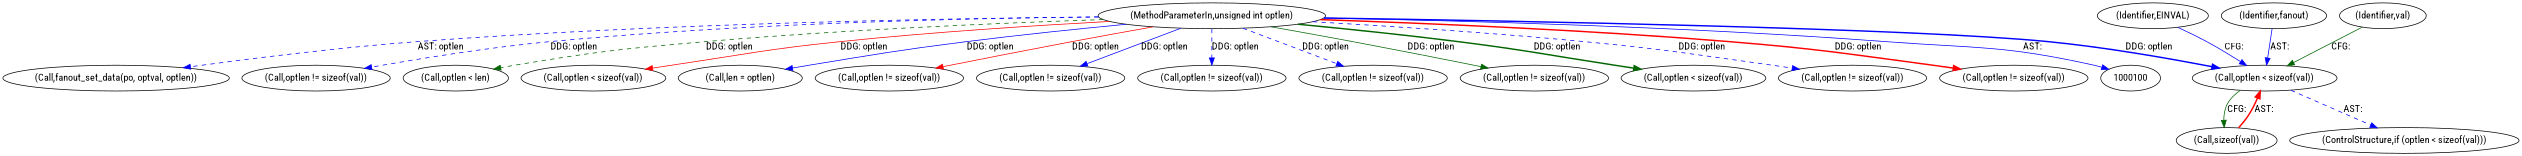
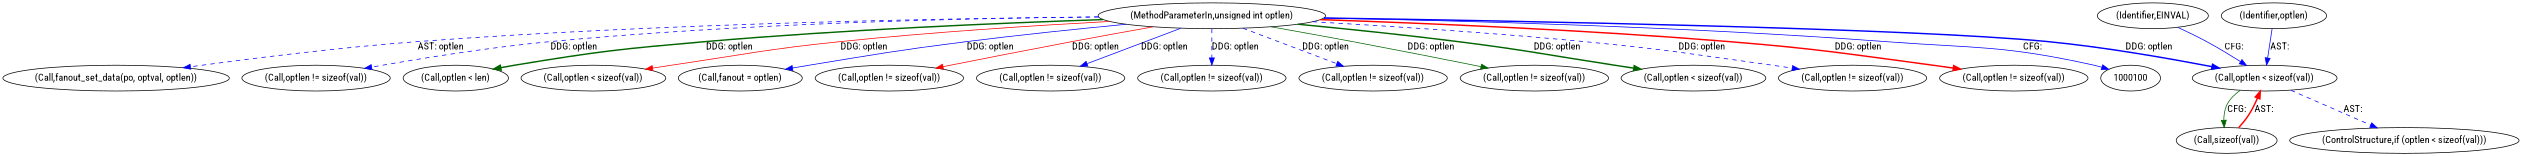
node "(Identifier,fanout)": label "(Identifier,fanout)" -> "(Identifier,optlen)"
node "(Identifier,val)": removed
edge "(MethodParameterIn,unsigned int optlen)" -> "(Call,optlen < len)": style dashed -> bold
edge "(MethodParameterIn,unsigned int optlen)" -> "1000100": label "AST: " -> "CFG: "
node "(Call,len = optlen)": label "(Call,len = optlen)" -> "(Call,fanout = optlen)"
